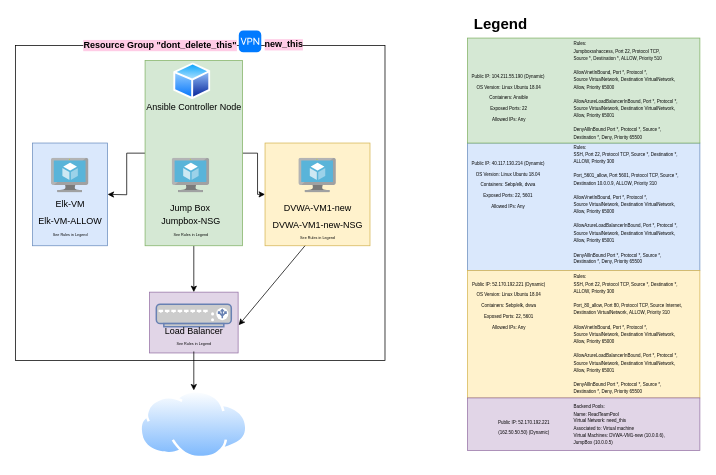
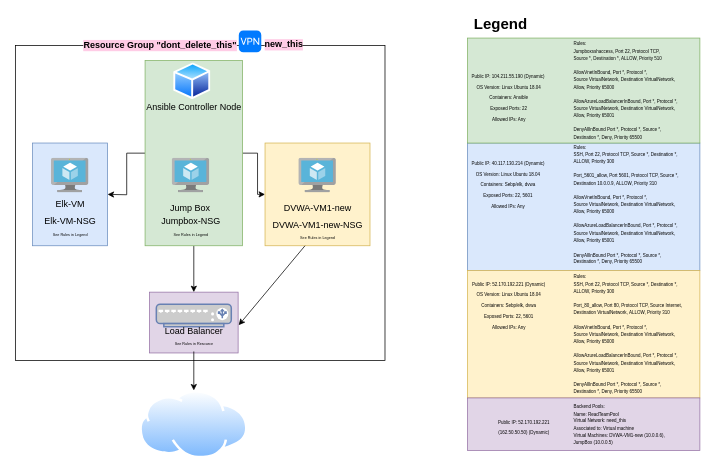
node "Elk-VM-ALLOWSee Rules in Legend": label "Elk-VM-ALLOWSee Rules in Legend" -> "Elk-VM-NSGSee Rules in Legend"
node "Load BalancerSee Rules in Legend": label "Load BalancerSee Rules in Legend" -> "Load BalancerSee Rules in Resource"
